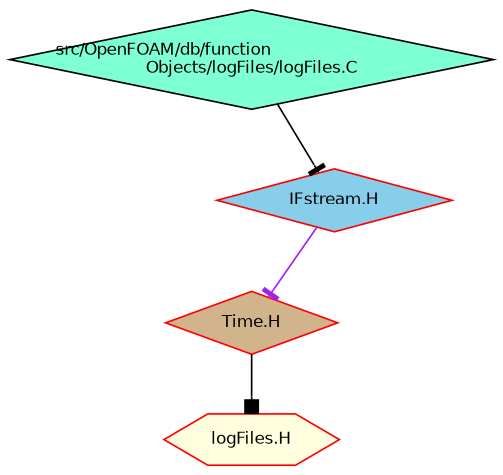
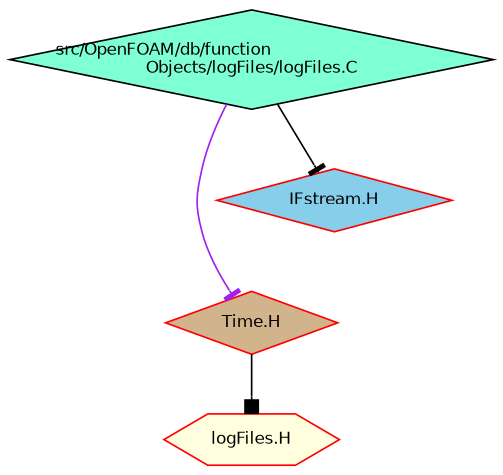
edge "IFstream.H" -> "Time.H": now "src/OpenFOAM/db/function Objects/logFiles/logFiles.C" -> "Time.H"
